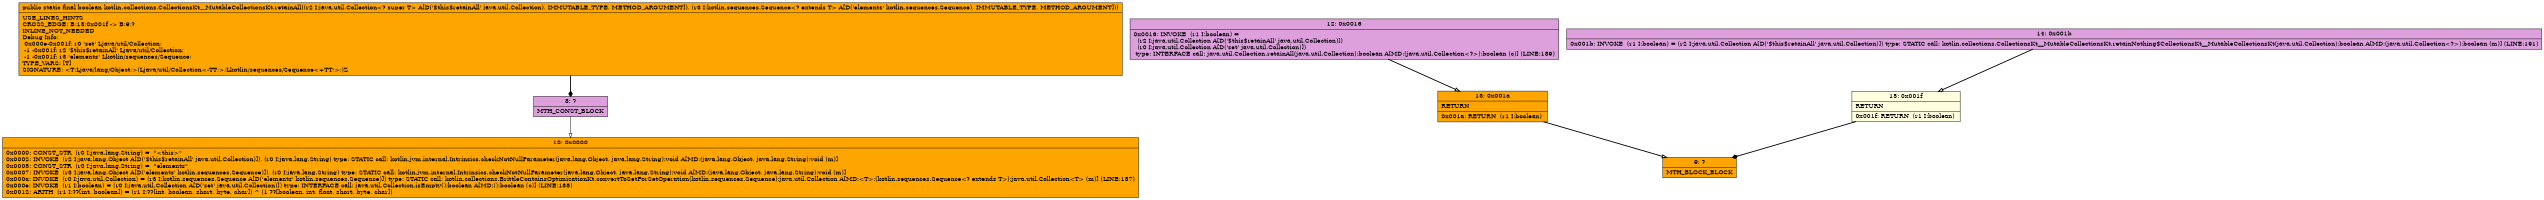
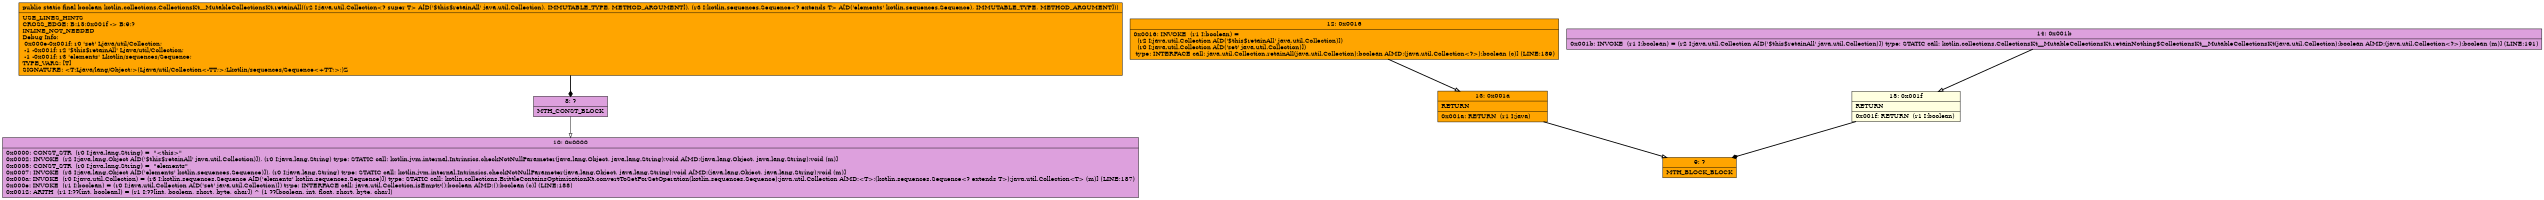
node "12: 0x0016": fillcolor plum -> orange
node "13: 0x001a": text "0x001a: RETURN  (r1 I:boolean)" -> "0x001a: RETURN  (r1 I:java)"
node "10: 0x0000": fillcolor orange -> plum
